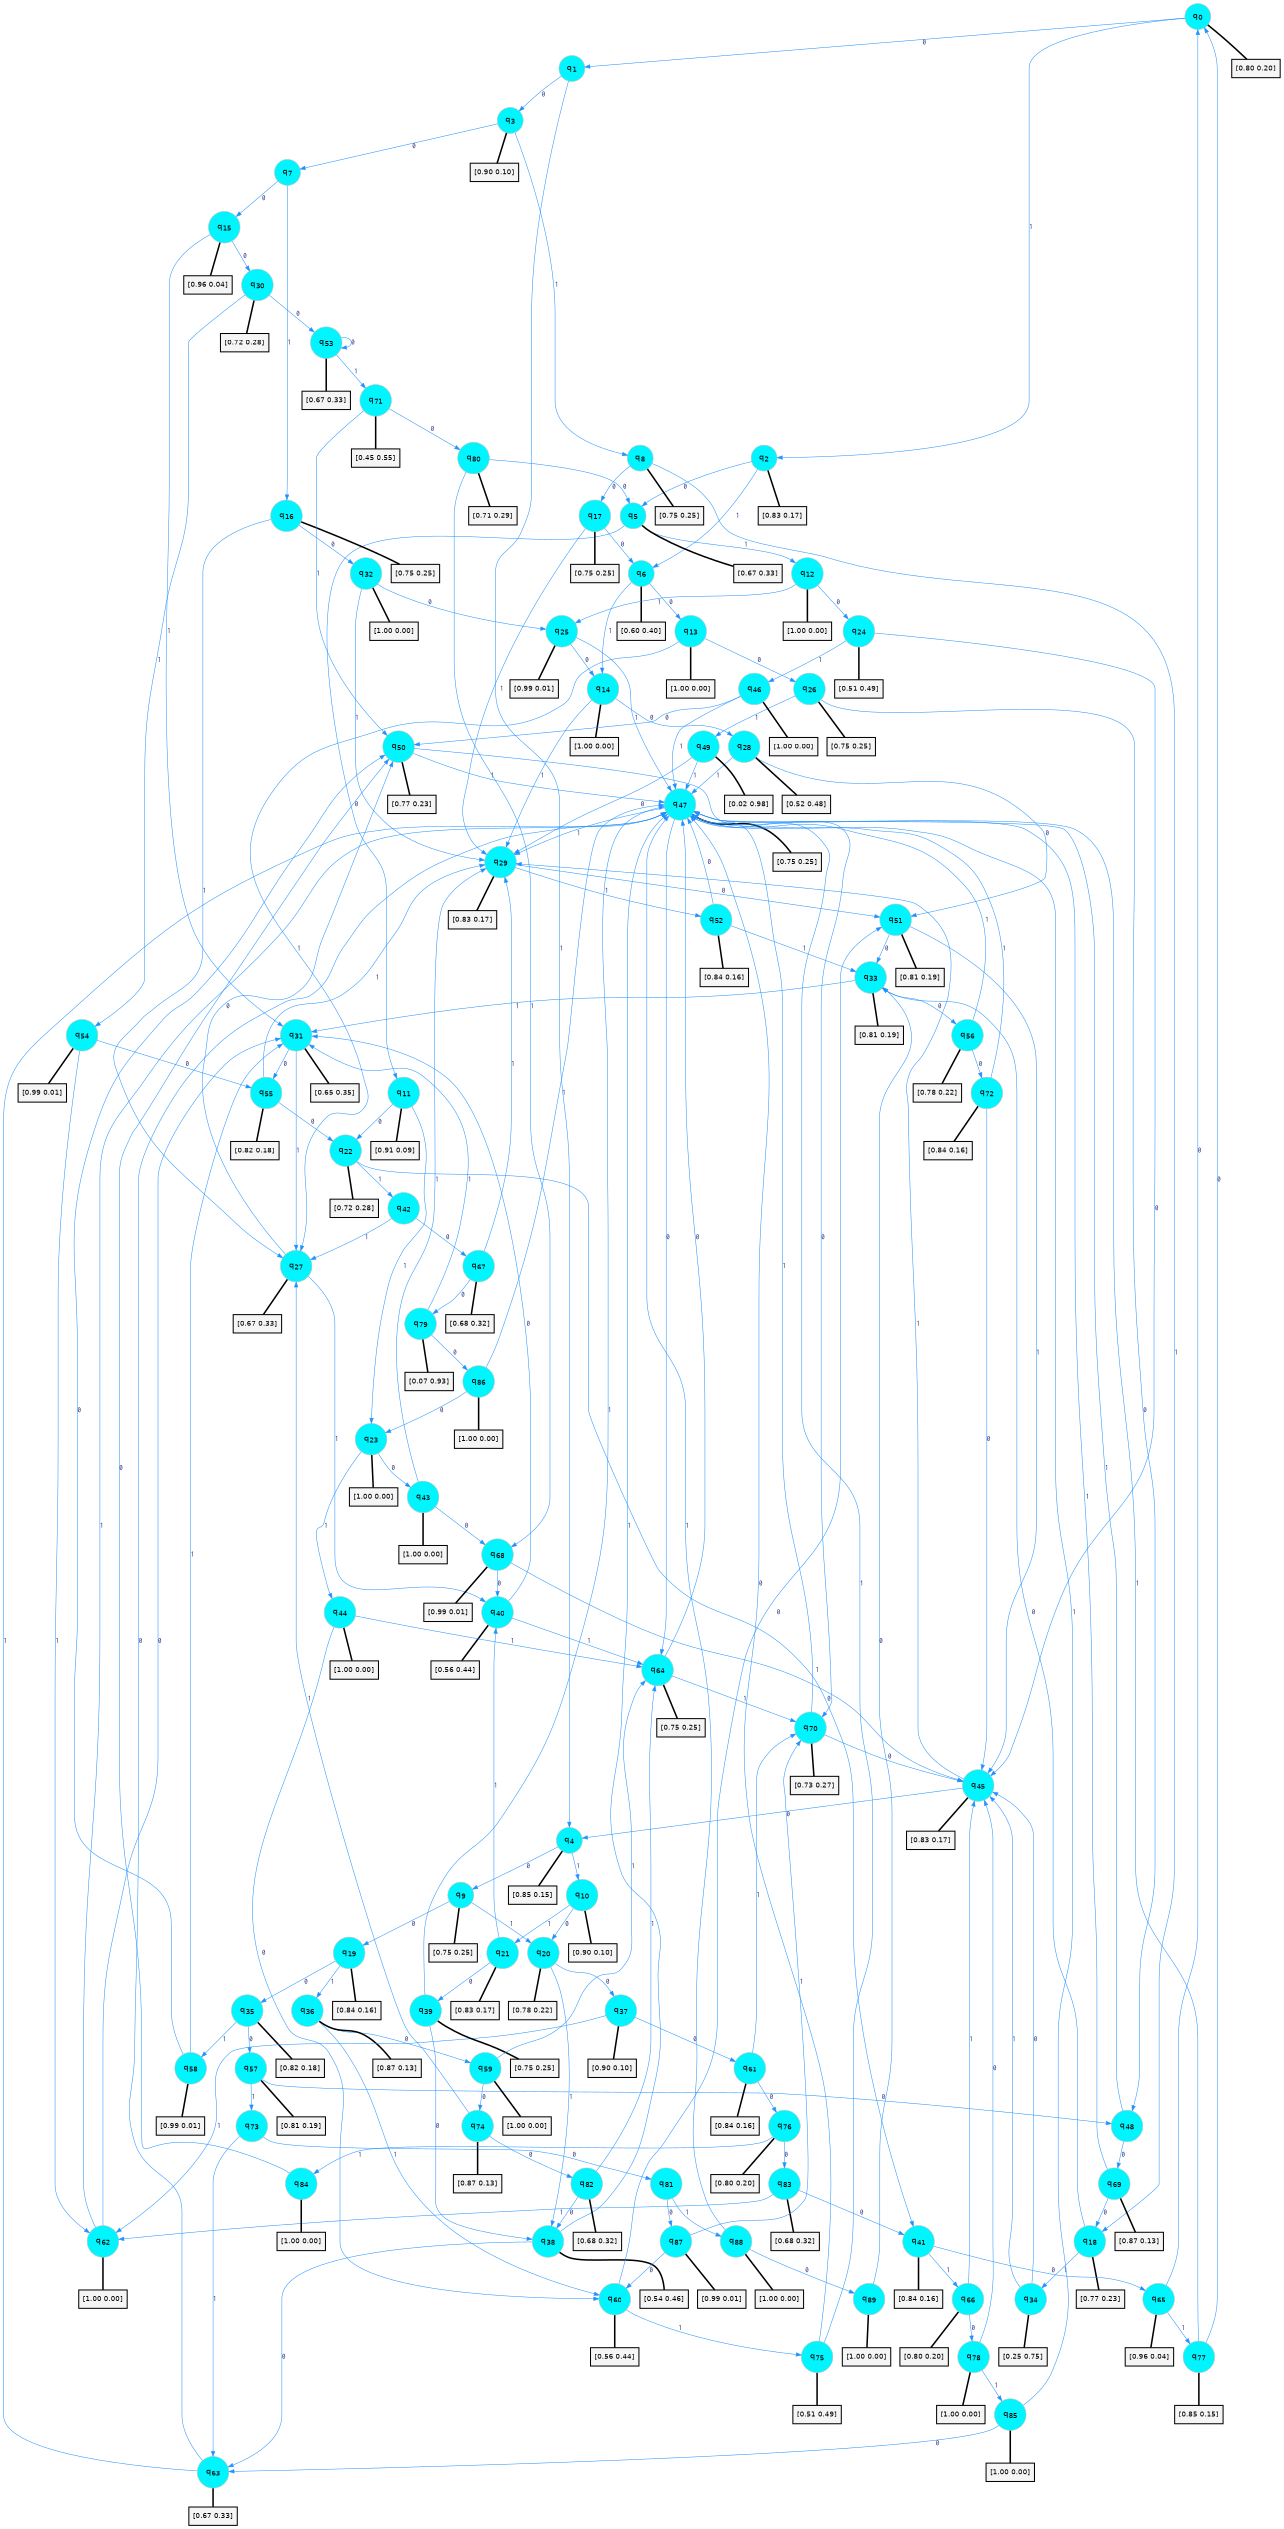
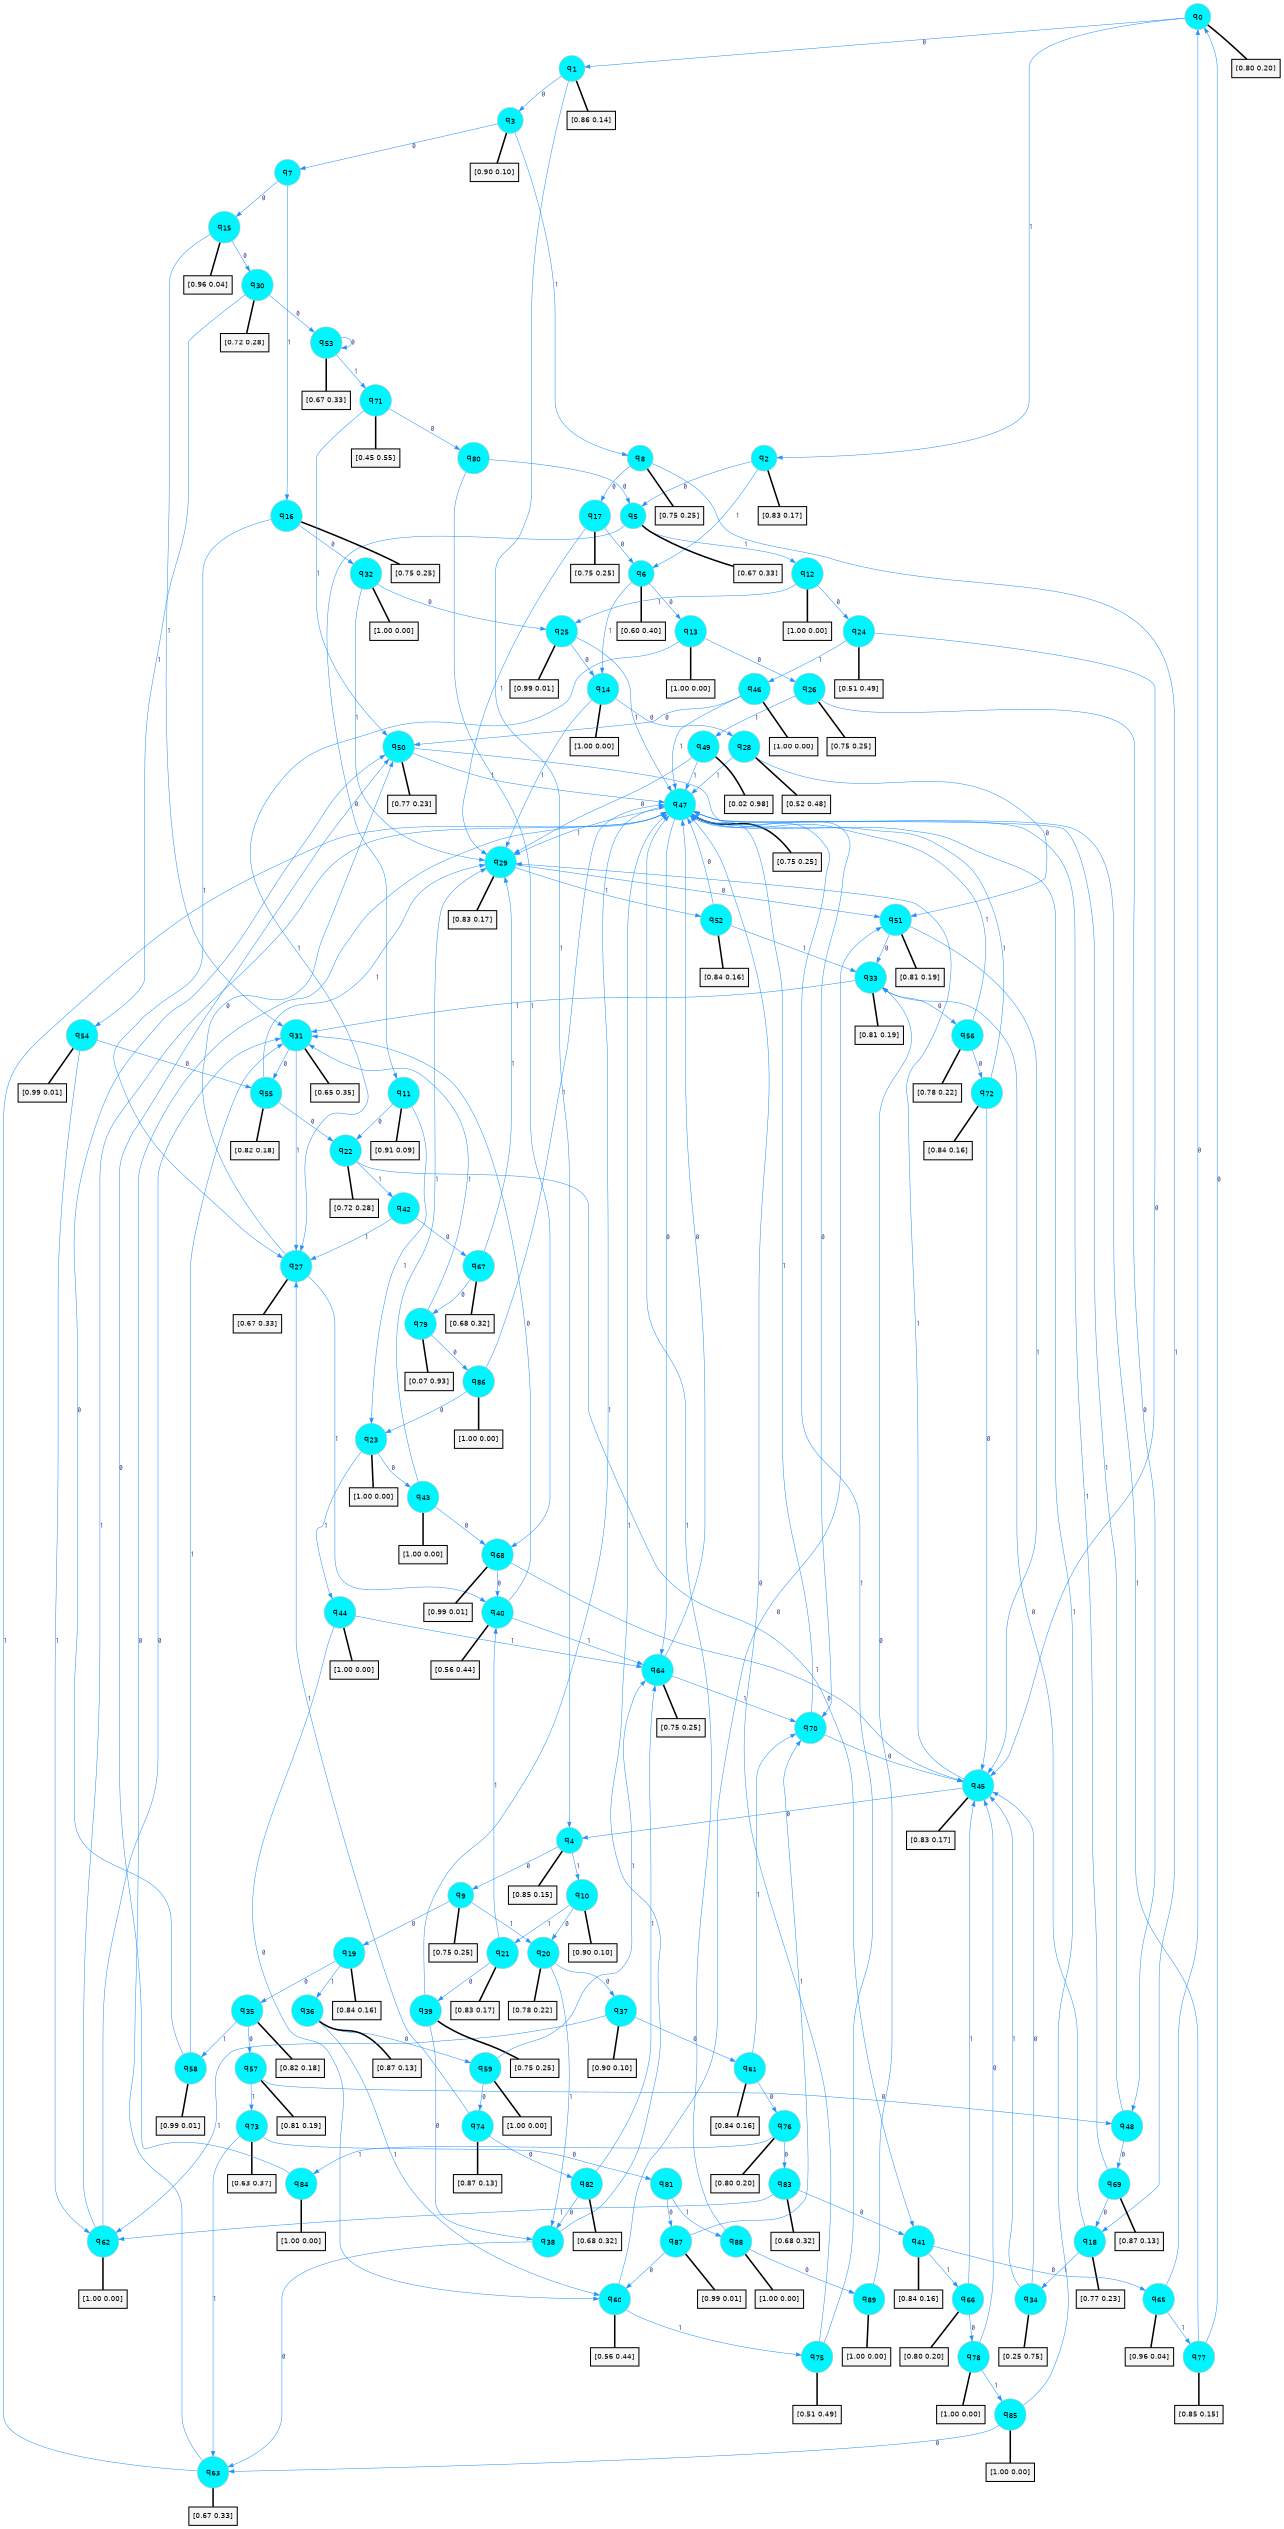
node "[0.86 0.14]": added
node "[0.71 0.29]": removed
node "[0.73 0.27]": removed
node "[0.63 0.37]": added
node "[0.54 0.46]": removed
